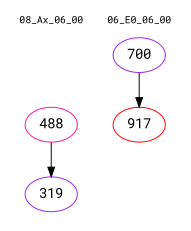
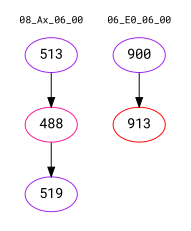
node "513": added
node "700": label "700" -> "900"
node "917": label "917" -> "913"
node "319": label "319" -> "519"
